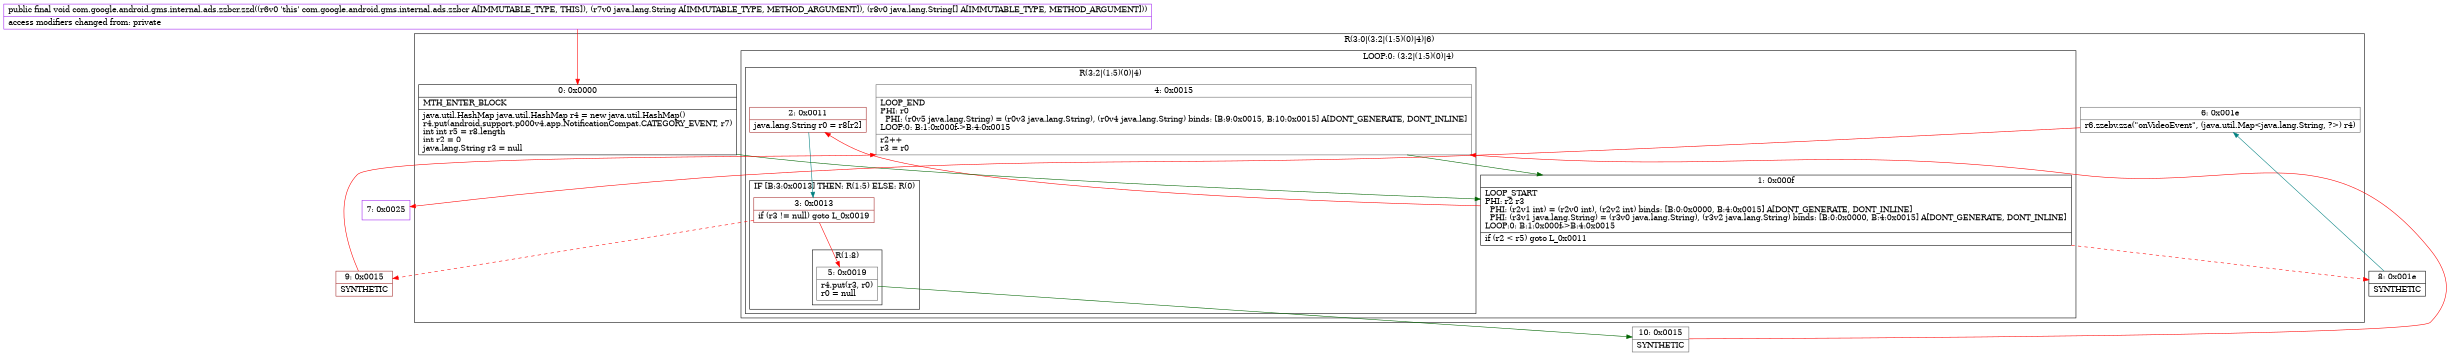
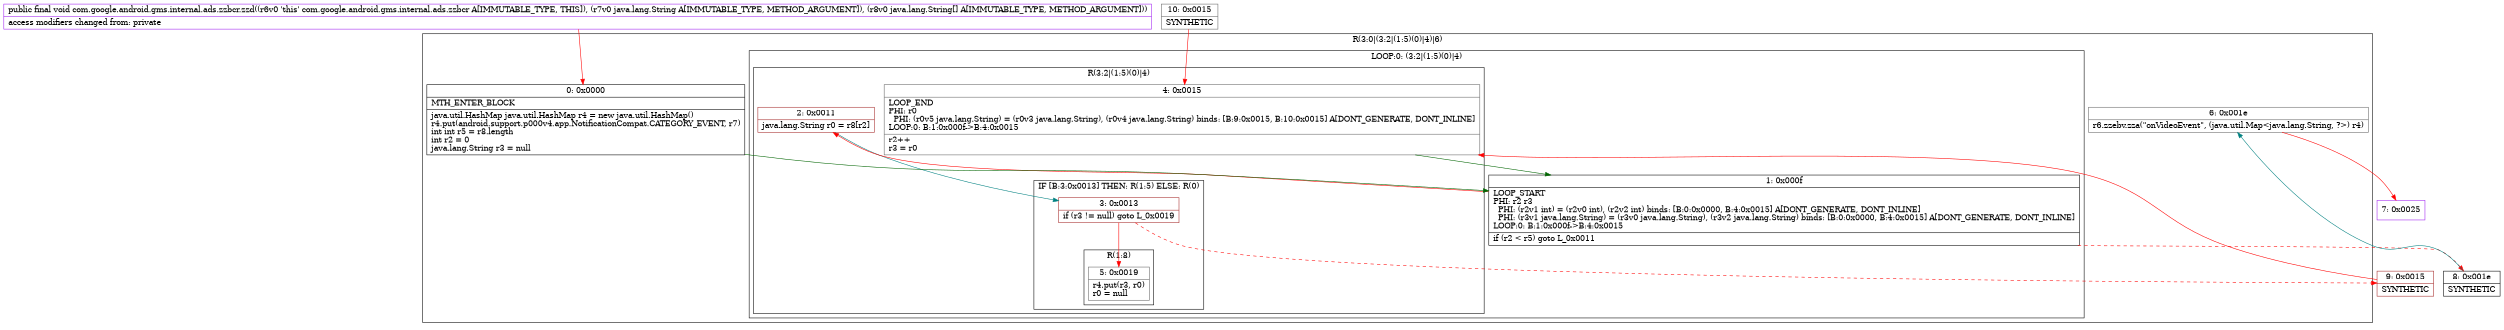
edge "5: 0x0019" -> "10: 0x0015": removed
